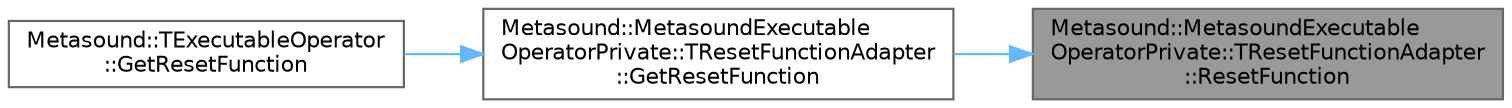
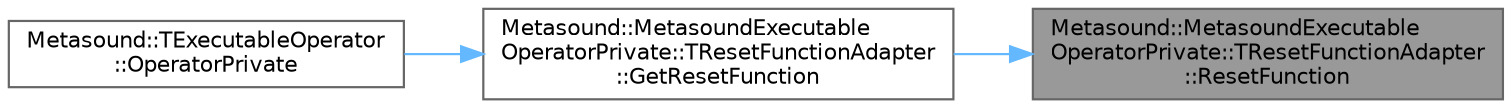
node "Metasound::TExecutableOperator ::GetResetFunction": label "Metasound::TExecutableOperator ::GetResetFunction" -> "Metasound::TExecutableOperator ::OperatorPrivate"
